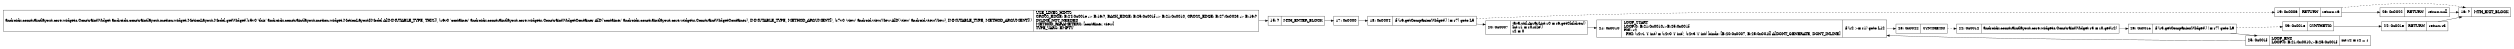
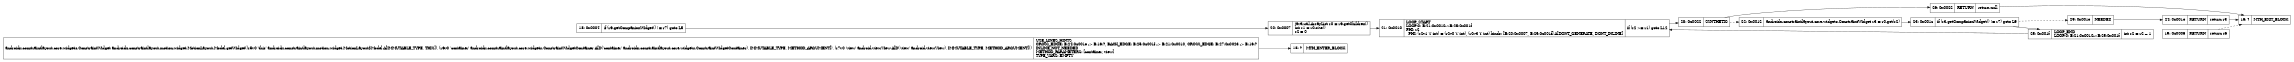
edge "19: 0x0006" -> "26: 0x0022": now "28: 0x0022" -> "26: 0x0022"
edge "18: 0x0004" -> "19: 0x0006": removed
node "17: 0x0000": removed
node "29: 0x001e": text "SYNTHETIC" -> "NEEDED"
